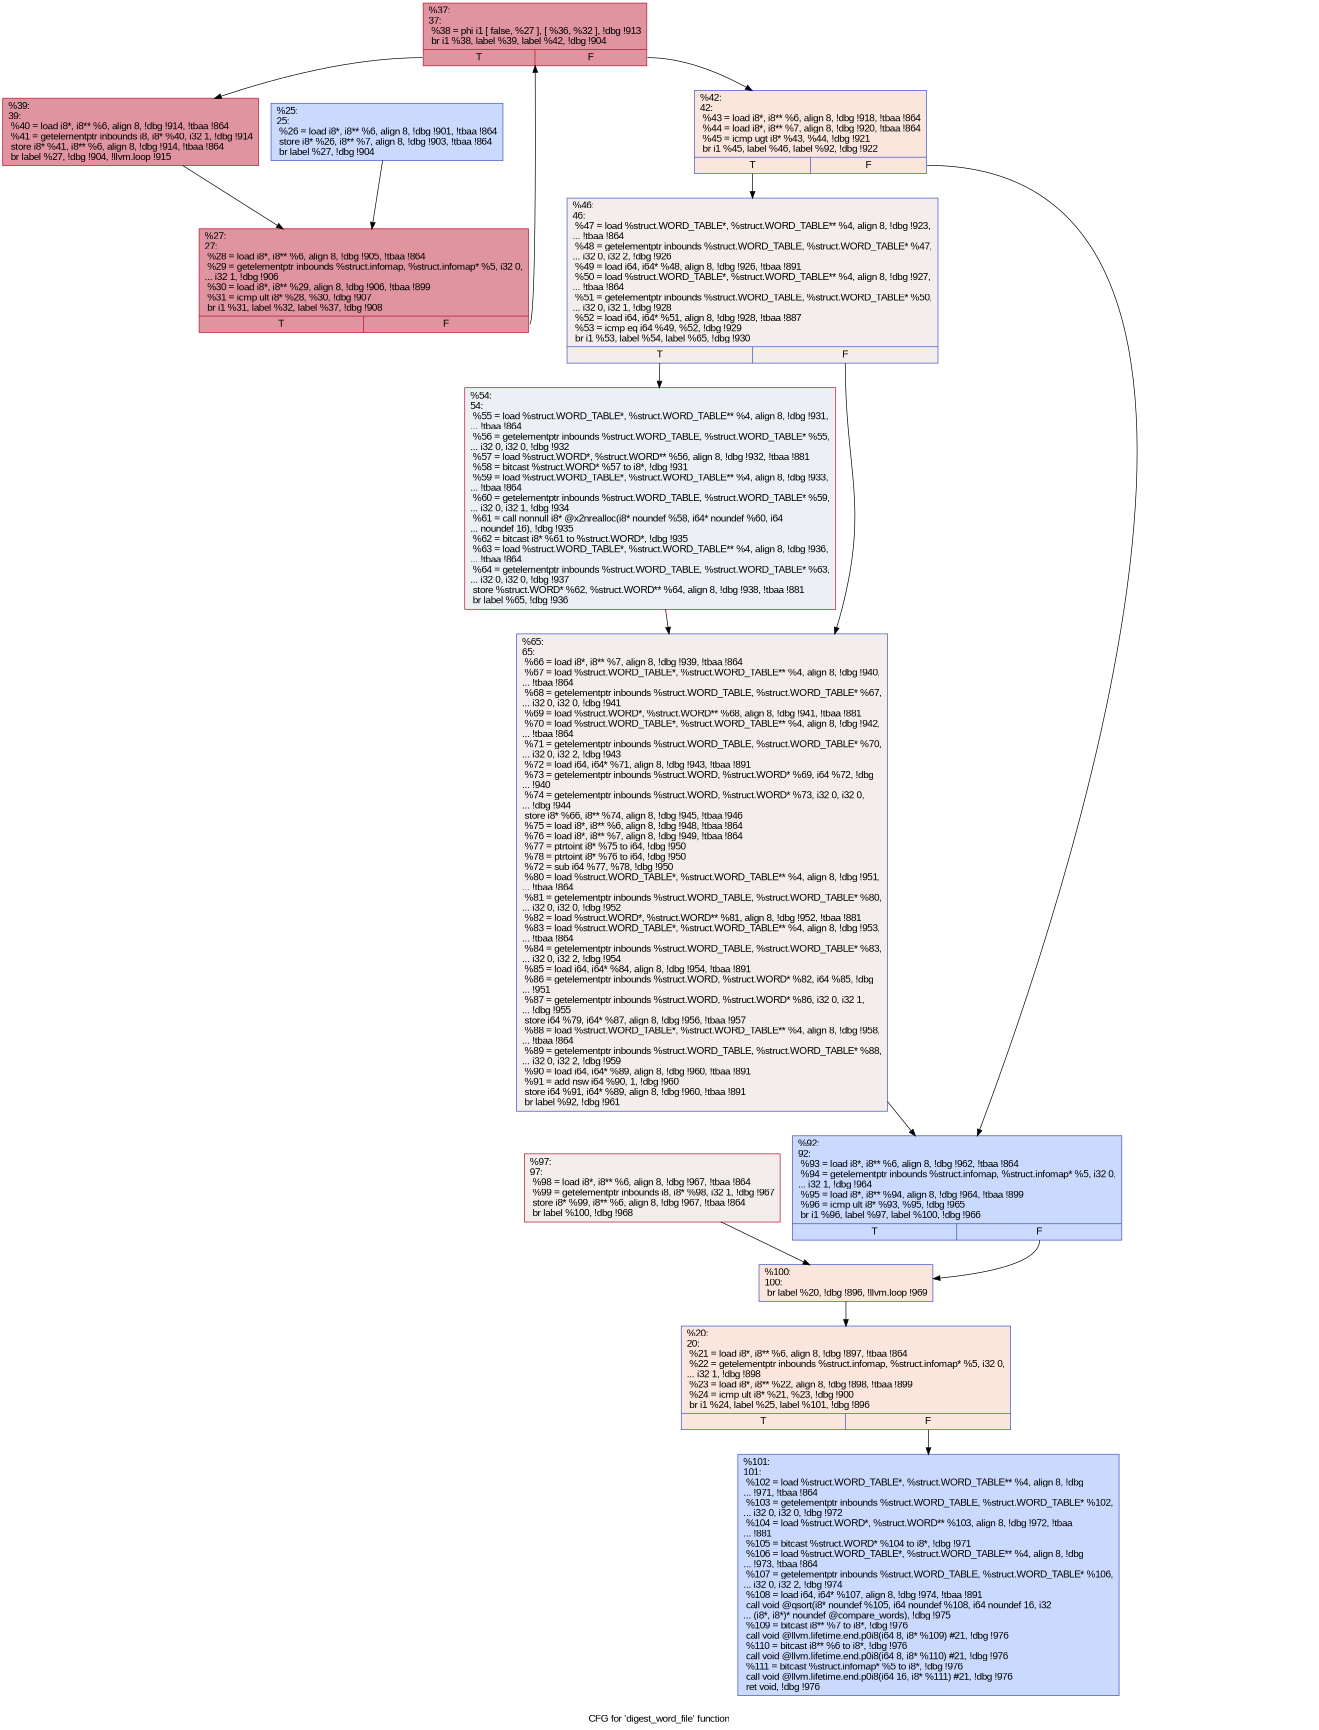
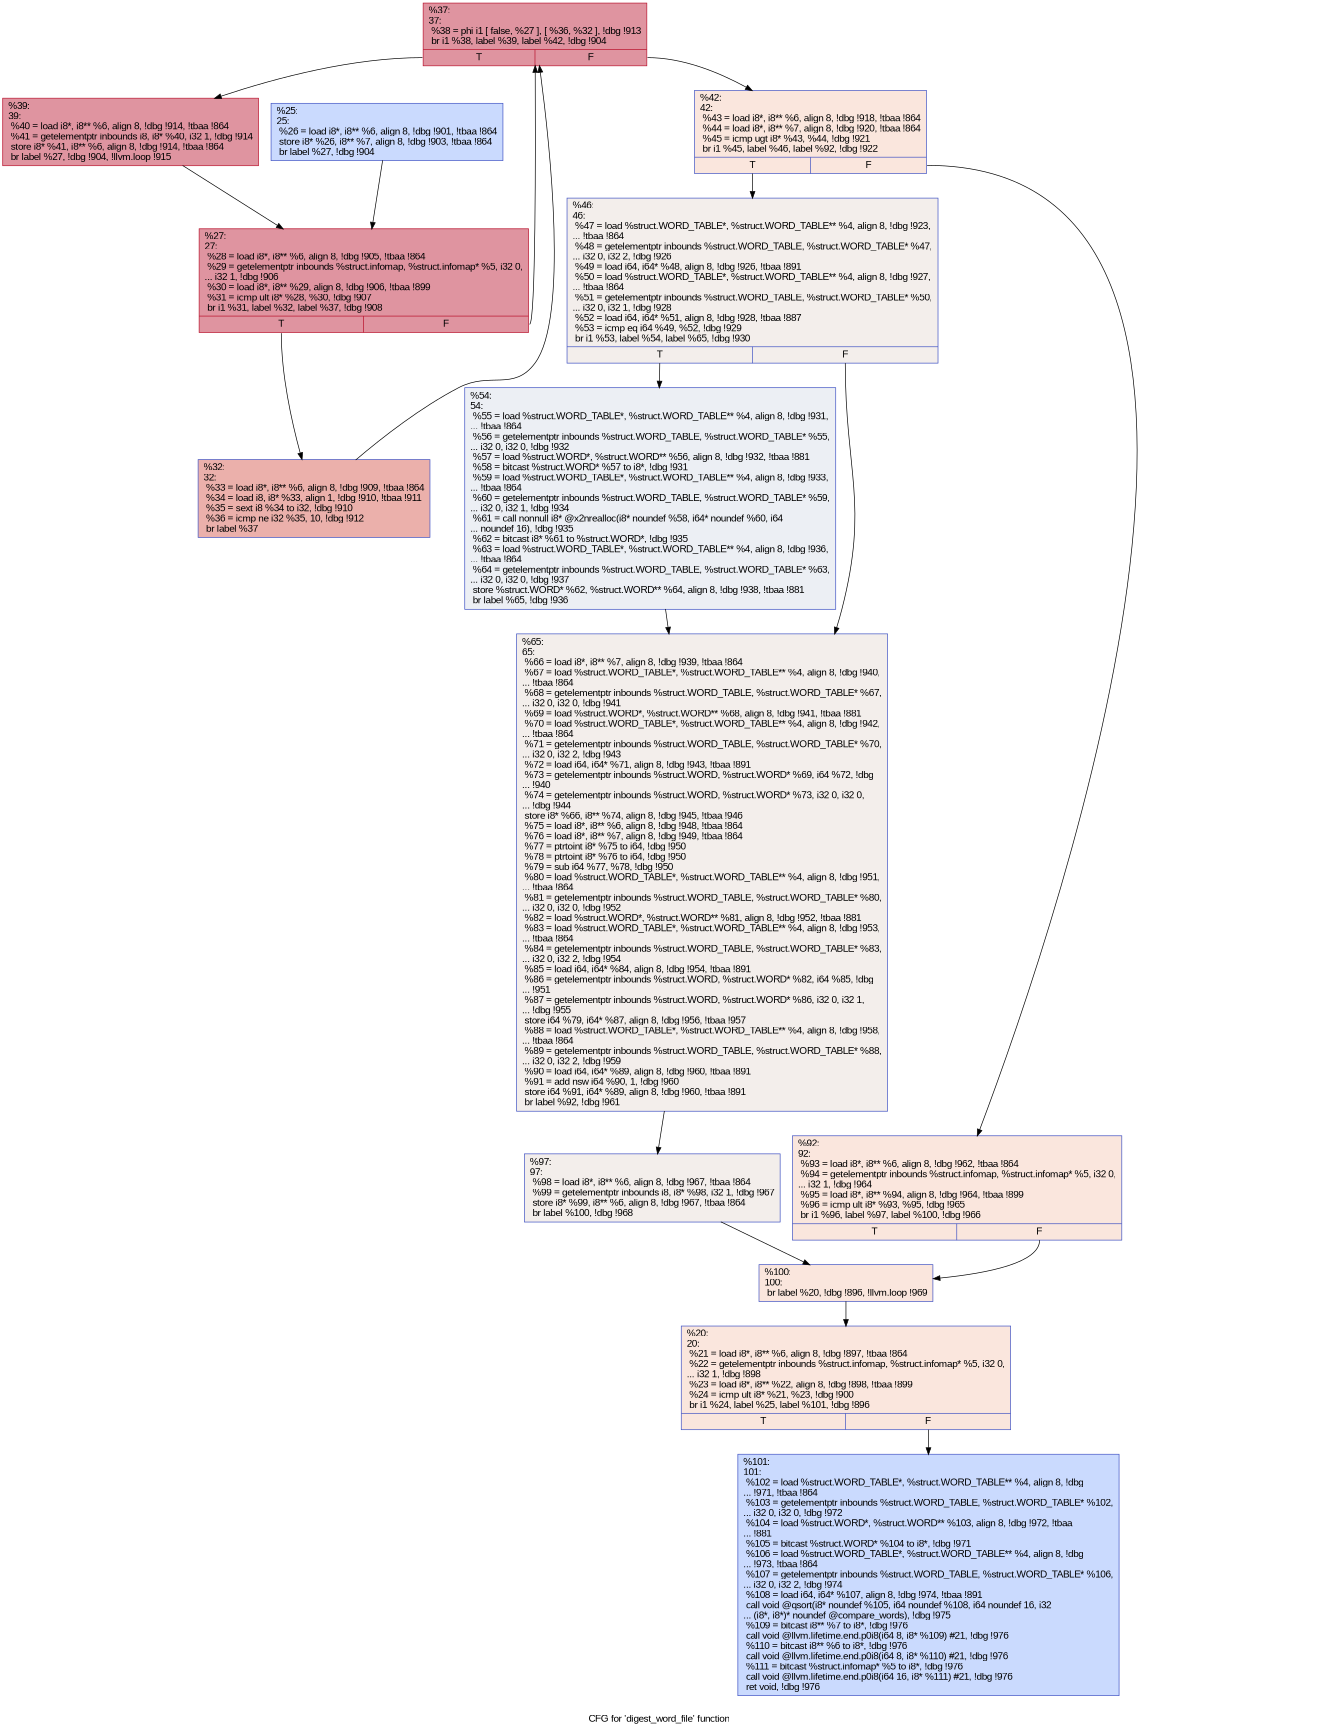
node "%32:": added
node "%54:": color #b70d28ff -> #3d50c3ff
node "%65:": text "%72 = sub i64 %77, %78, !dbg !950" -> "%79 = sub i64 %77, %78, !dbg !950"
edge "%65:" -> "%92:": now "%65:" -> "%97:"
node "%97:": color #b70d28ff -> #3d50c3ff
node "%92:": fillcolor #88abfd70 -> #f3c7b170
